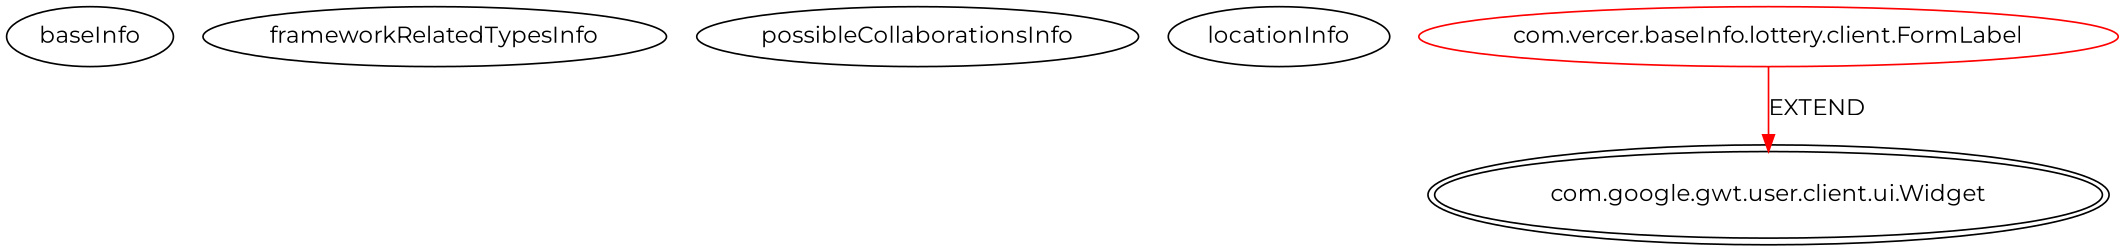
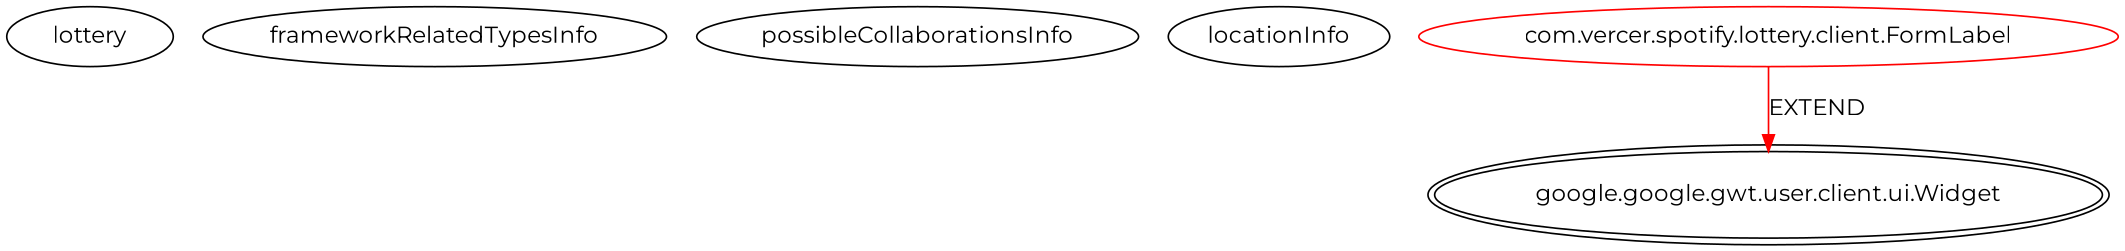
node "baseInfo": label "baseInfo" -> "lottery"
node "com.vercer.baseInfo.lottery.client.FormLabel": label "com.vercer.baseInfo.lottery.client.FormLabel" -> "com.vercer.spotify.lottery.client.FormLabel"
node "com.google.gwt.user.client.ui.Widget": label "com.google.gwt.user.client.ui.Widget" -> "google.google.gwt.user.client.ui.Widget"
